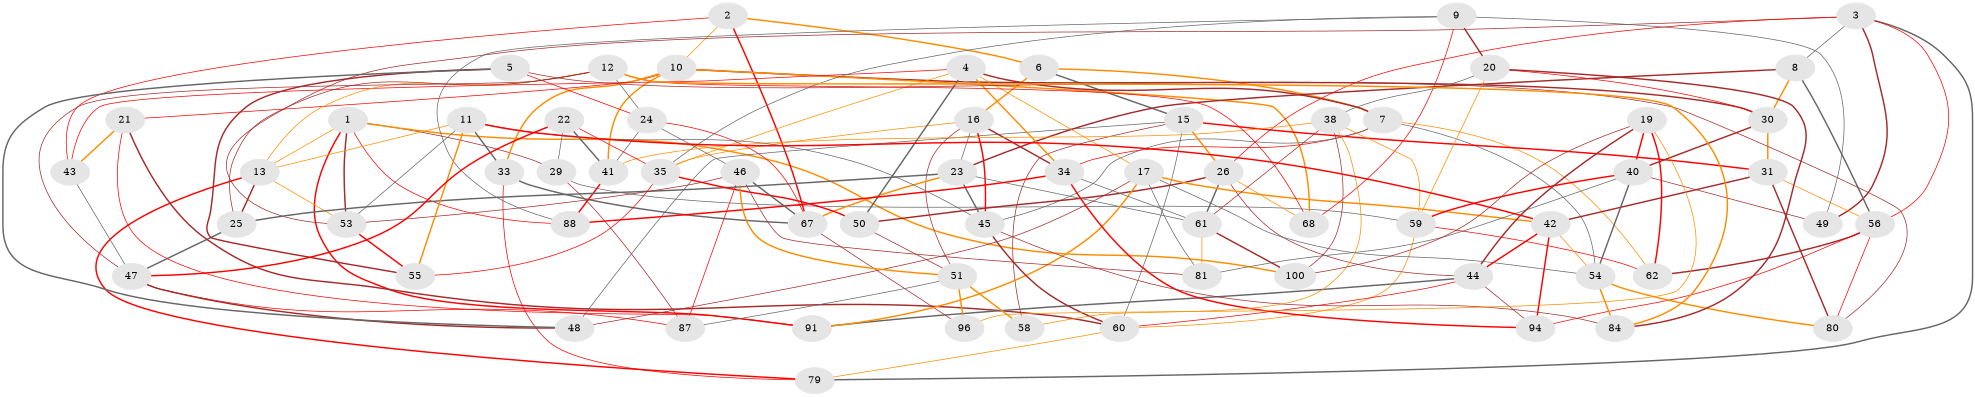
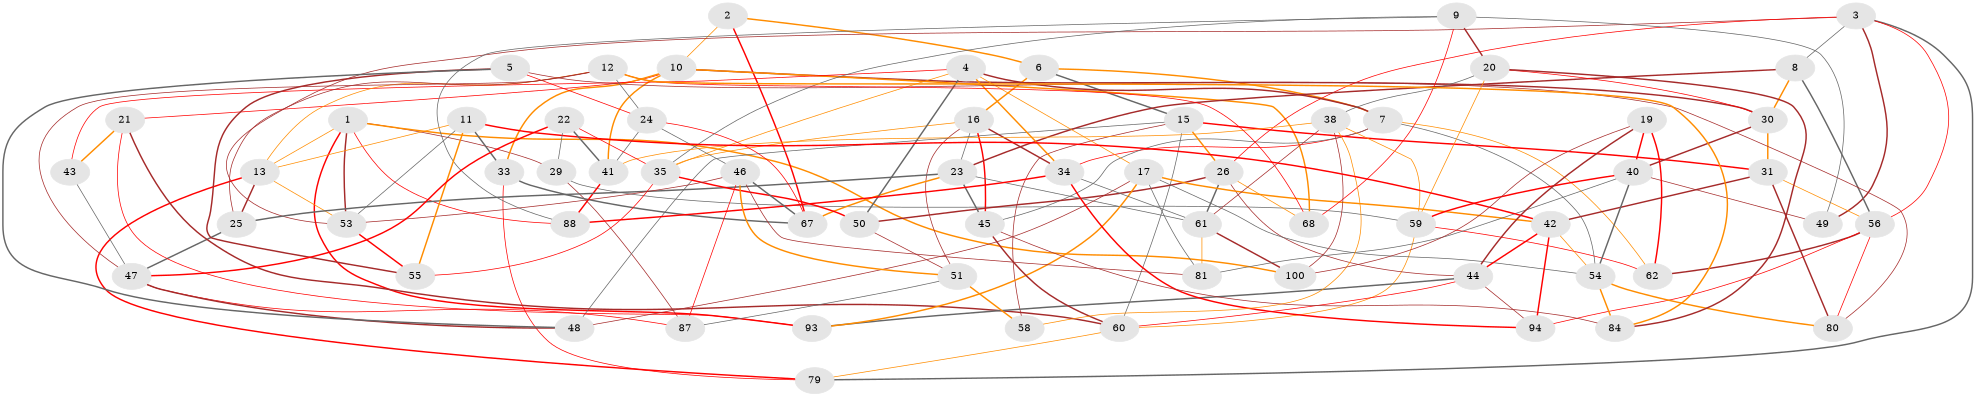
edge "2" -- "43": removed
edge "11" -- "45": removed
node "91": label "91" -> "93"
node "96": removed
